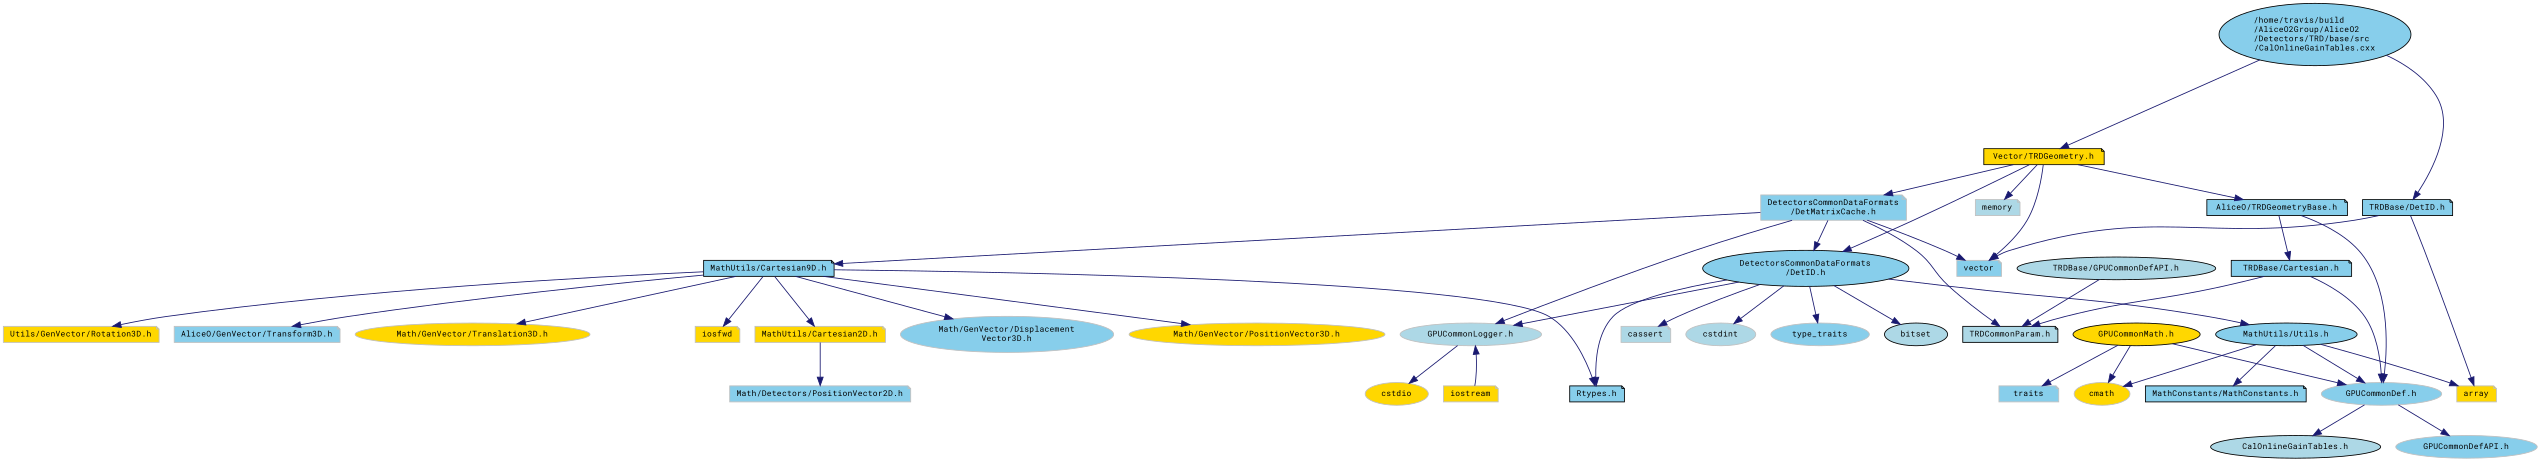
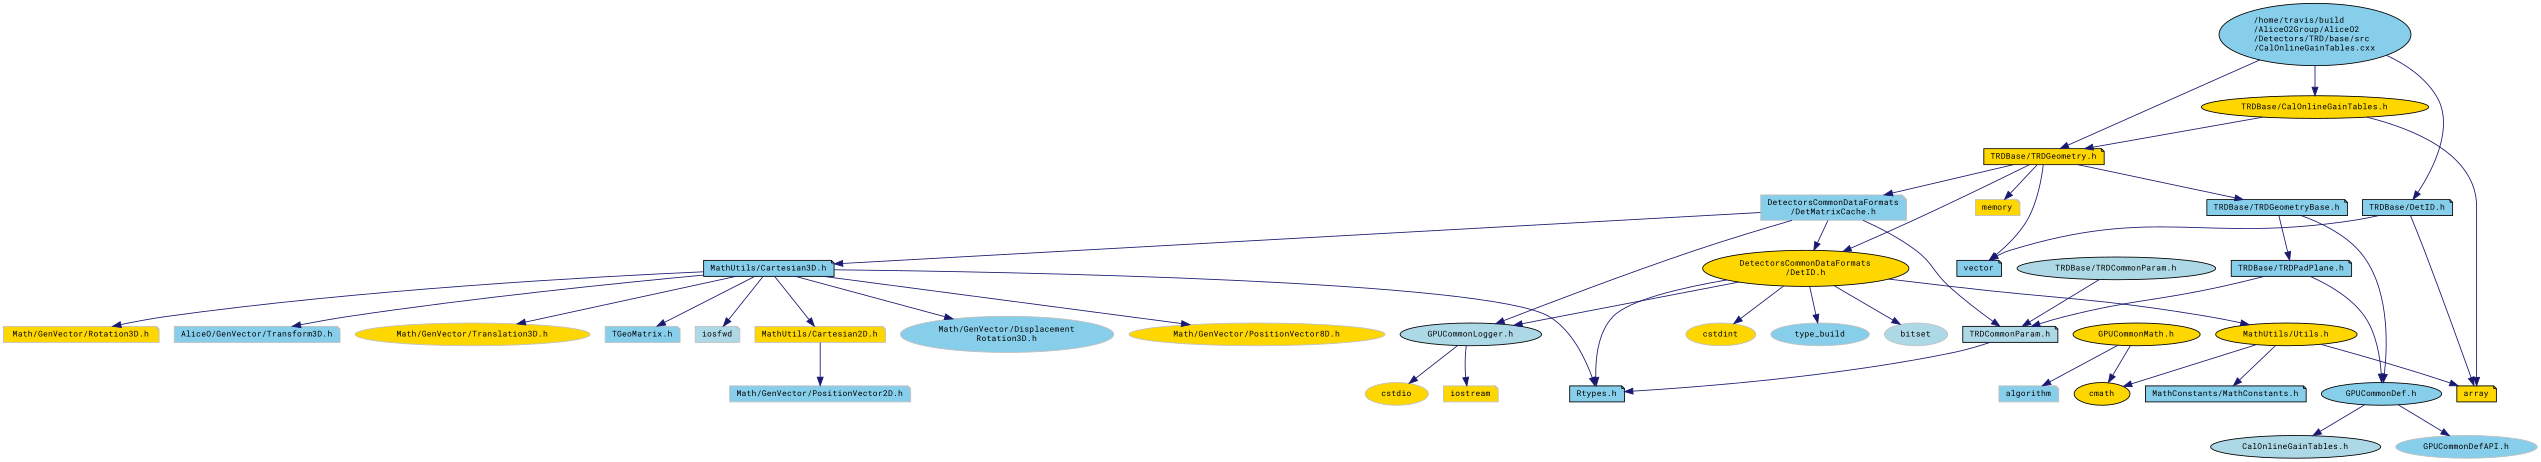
node "TRDBase/CalOnlineGainTables.h": added
node "Vector/TRDGeometry.h": label "Vector/TRDGeometry.h" -> "TRDBase/TRDGeometry.h"
node "memory": fillcolor lightblue -> gold
node "AliceO/TRDGeometryBase.h": label "AliceO/TRDGeometryBase.h" -> "TRDBase/TRDGeometryBase.h"
edge "DetectorsCommonDataFormats /DetMatrixCache.h" -> "vector": removed
node "MathUtils/Cartesian9D.h": label "MathUtils/Cartesian9D.h" -> "MathUtils/Cartesian3D.h"
node "DetectorsCommonDataFormats /DetID.h": fillcolor skyblue -> gold
node "vector": color grey75 -> black
node "TRDBase/GPUCommonDefAPI.h": label "TRDBase/GPUCommonDefAPI.h" -> "TRDBase/TRDCommonParam.h"
node "TRDBase/Cartesian.h": label "TRDBase/Cartesian.h" -> "TRDBase/TRDPadPlane.h"
node "Utils/GenVector/Rotation3D.h": label "Utils/GenVector/Rotation3D.h" -> "Math/GenVector/Rotation3D.h"
node "TGeoMatrix.h": added
node "iosfwd": fillcolor gold -> lightblue
node "Math/GenVector/Displacement Vector3D.h": label "Math/GenVector/Displacement Vector3D.h" -> "Math/GenVector/Displacement Rotation3D.h"
node "Math/GenVector/PositionVector3D.h": label "Math/GenVector/PositionVector3D.h" -> "Math/GenVector/PositionVector8D.h"
node "GPUCommonLogger.h": color grey75 -> black
node "cassert": removed
node "cstdint": fillcolor lightblue -> gold
node "type_traits": label "type_traits" -> "type_build"
node "bitset": color black -> grey75
node "MathUtils/Utils.h": fillcolor skyblue -> gold
edge "GPUCommonMath.h" -> "GPUCommonDef.h": removed
edge "MathUtils/Utils.h" -> "GPUCommonDef.h": removed
edge "iostream" -> "GPUCommonLogger.h": reversed
edge "TRDCommonParam.h" -> "Rtypes.h": added
node "Math/Detectors/PositionVector2D.h": label "Math/Detectors/PositionVector2D.h" -> "Math/GenVector/PositionVector2D.h"
node "traits": label "traits" -> "algorithm"
node "cmath": color grey75 -> black
node "GPUCommonDef.h": color grey75 -> black
node "array": color grey75 -> black
